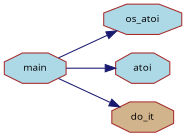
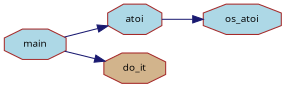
edge "main" -> "os_atoi": now "atoi" -> "os_atoi"
